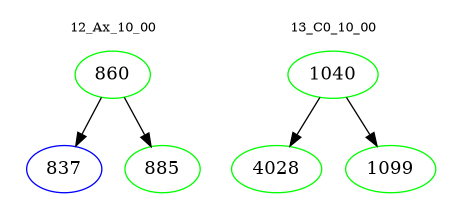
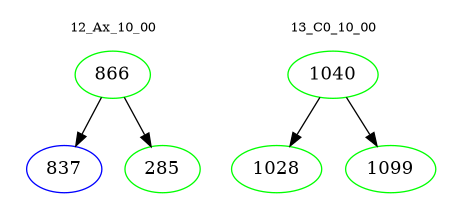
node "860": label "860" -> "866"
node "885": label "885" -> "285"
node "4028": label "4028" -> "1028"
